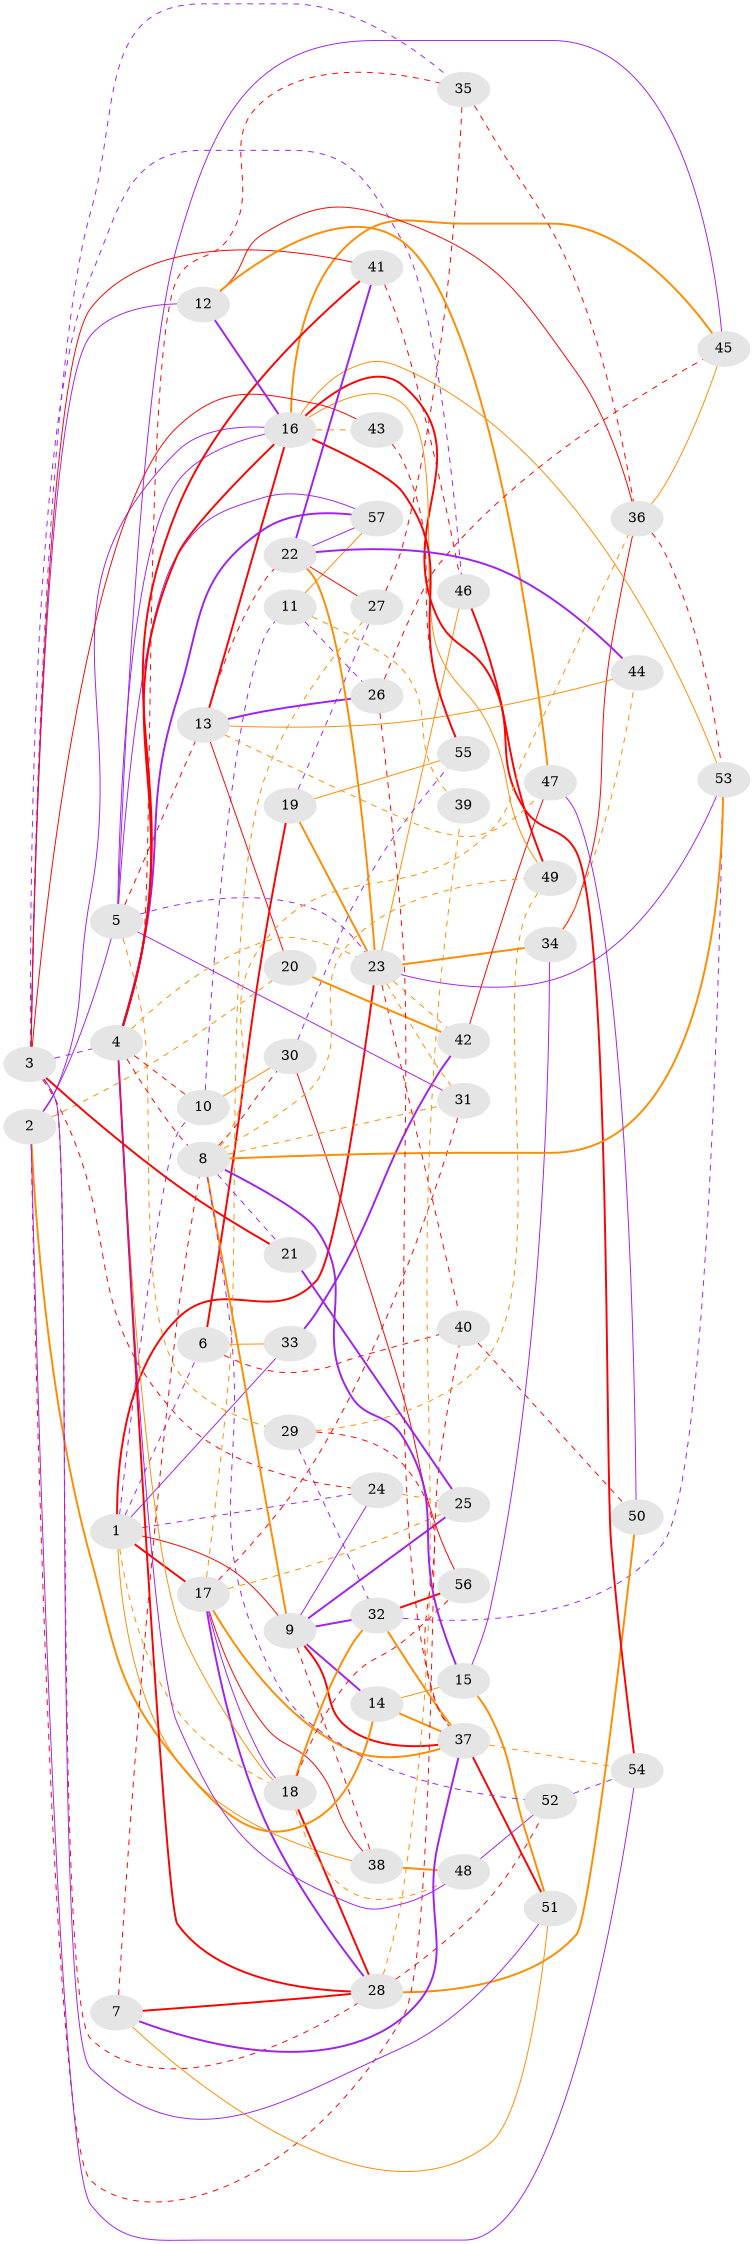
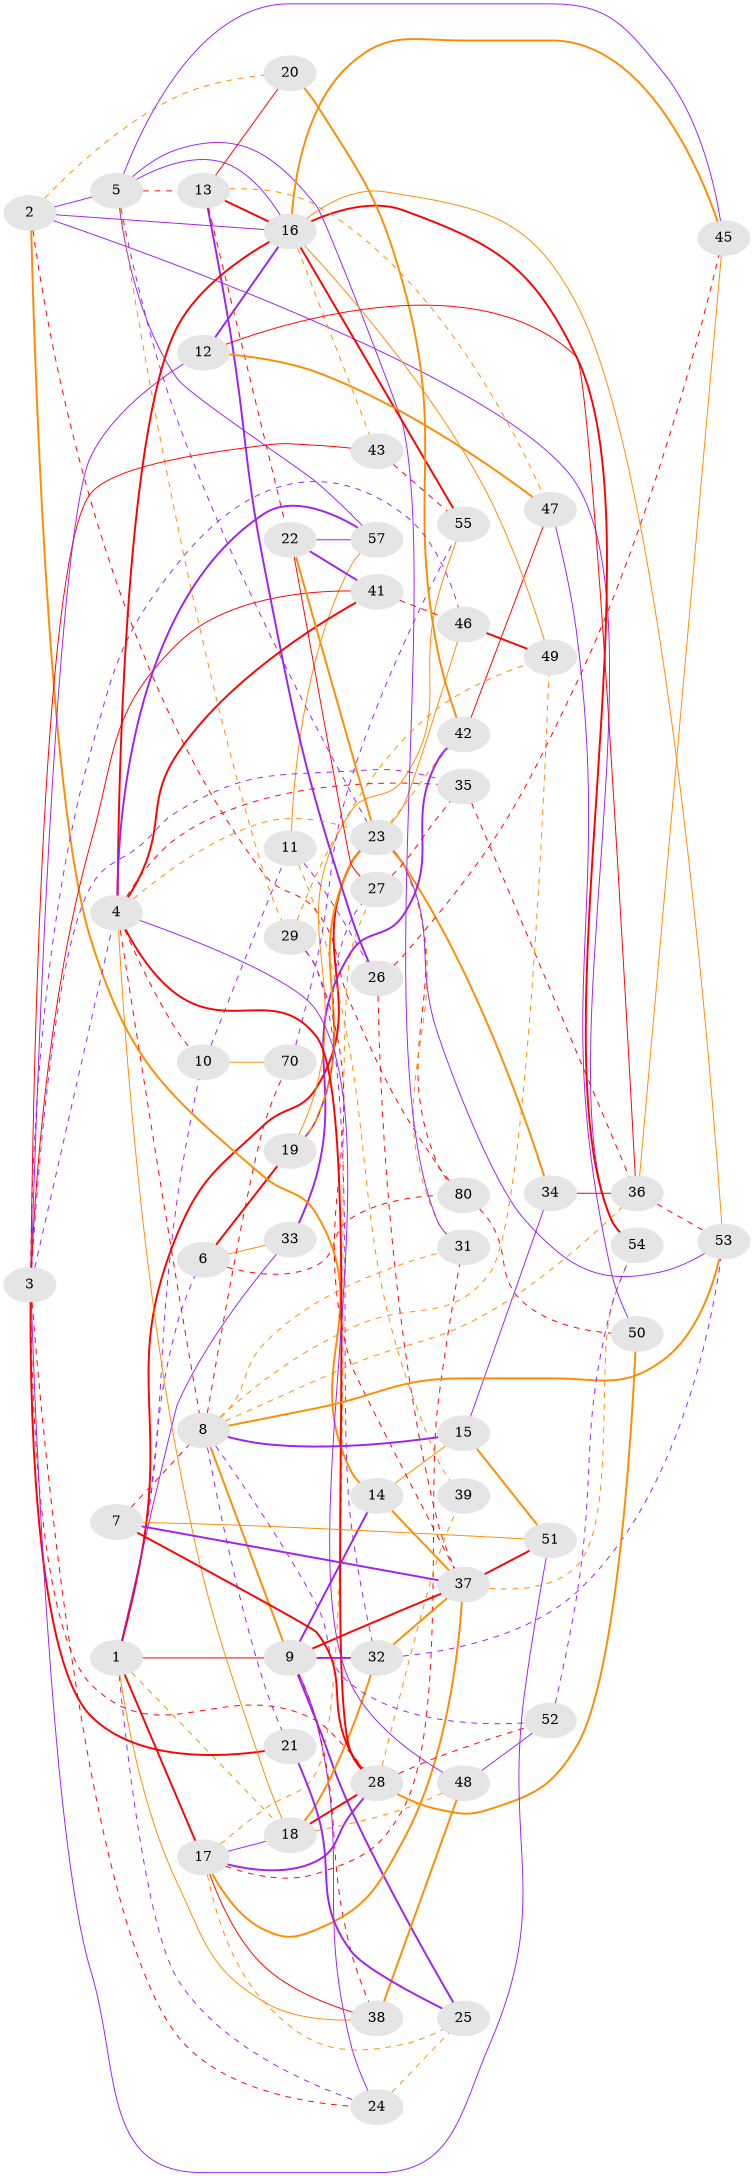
node "44": removed
node "30": label "30" -> "70"
node "40": label "40" -> "80"
node "56": removed
